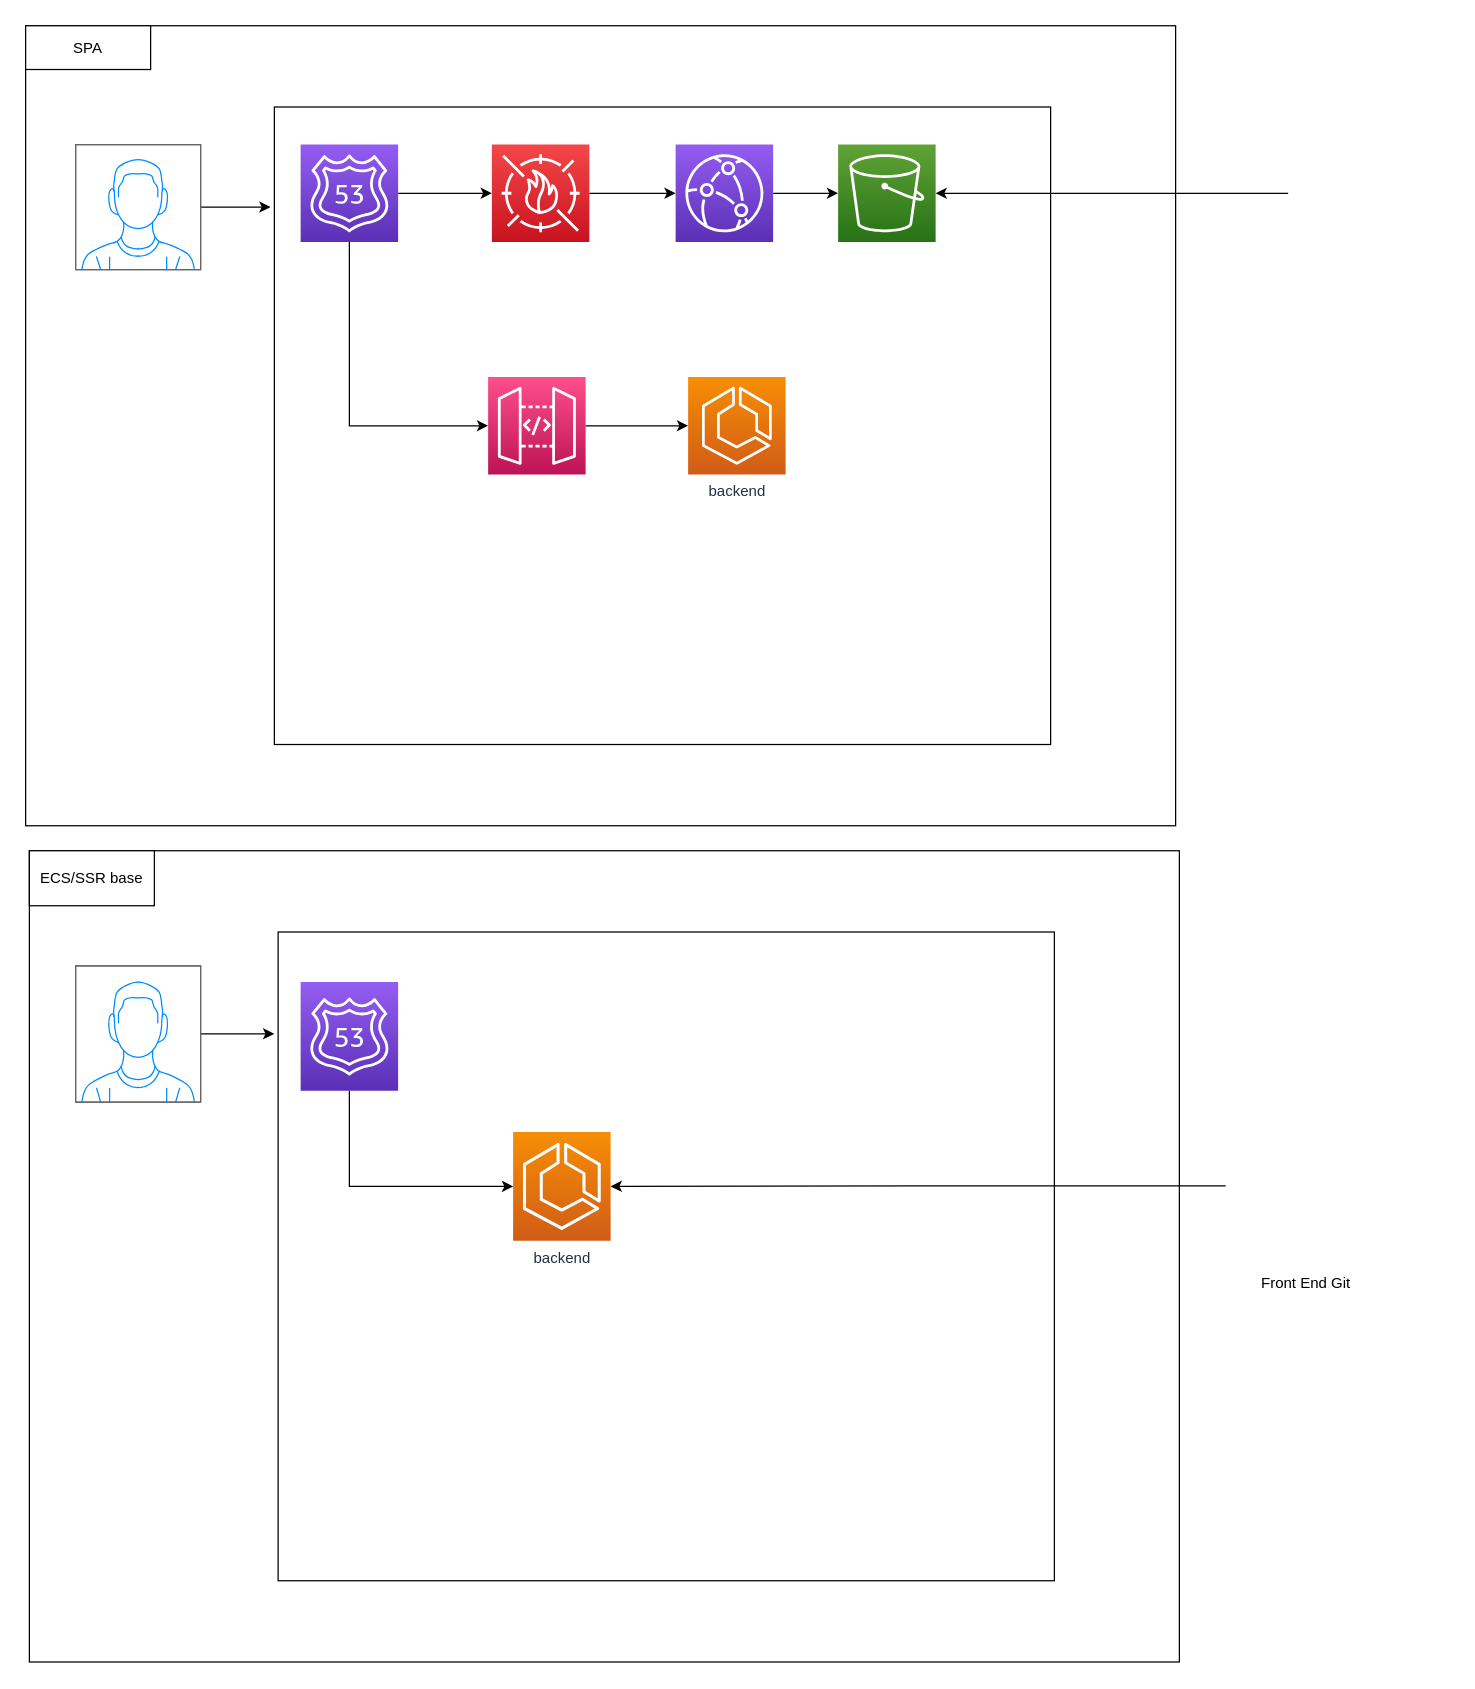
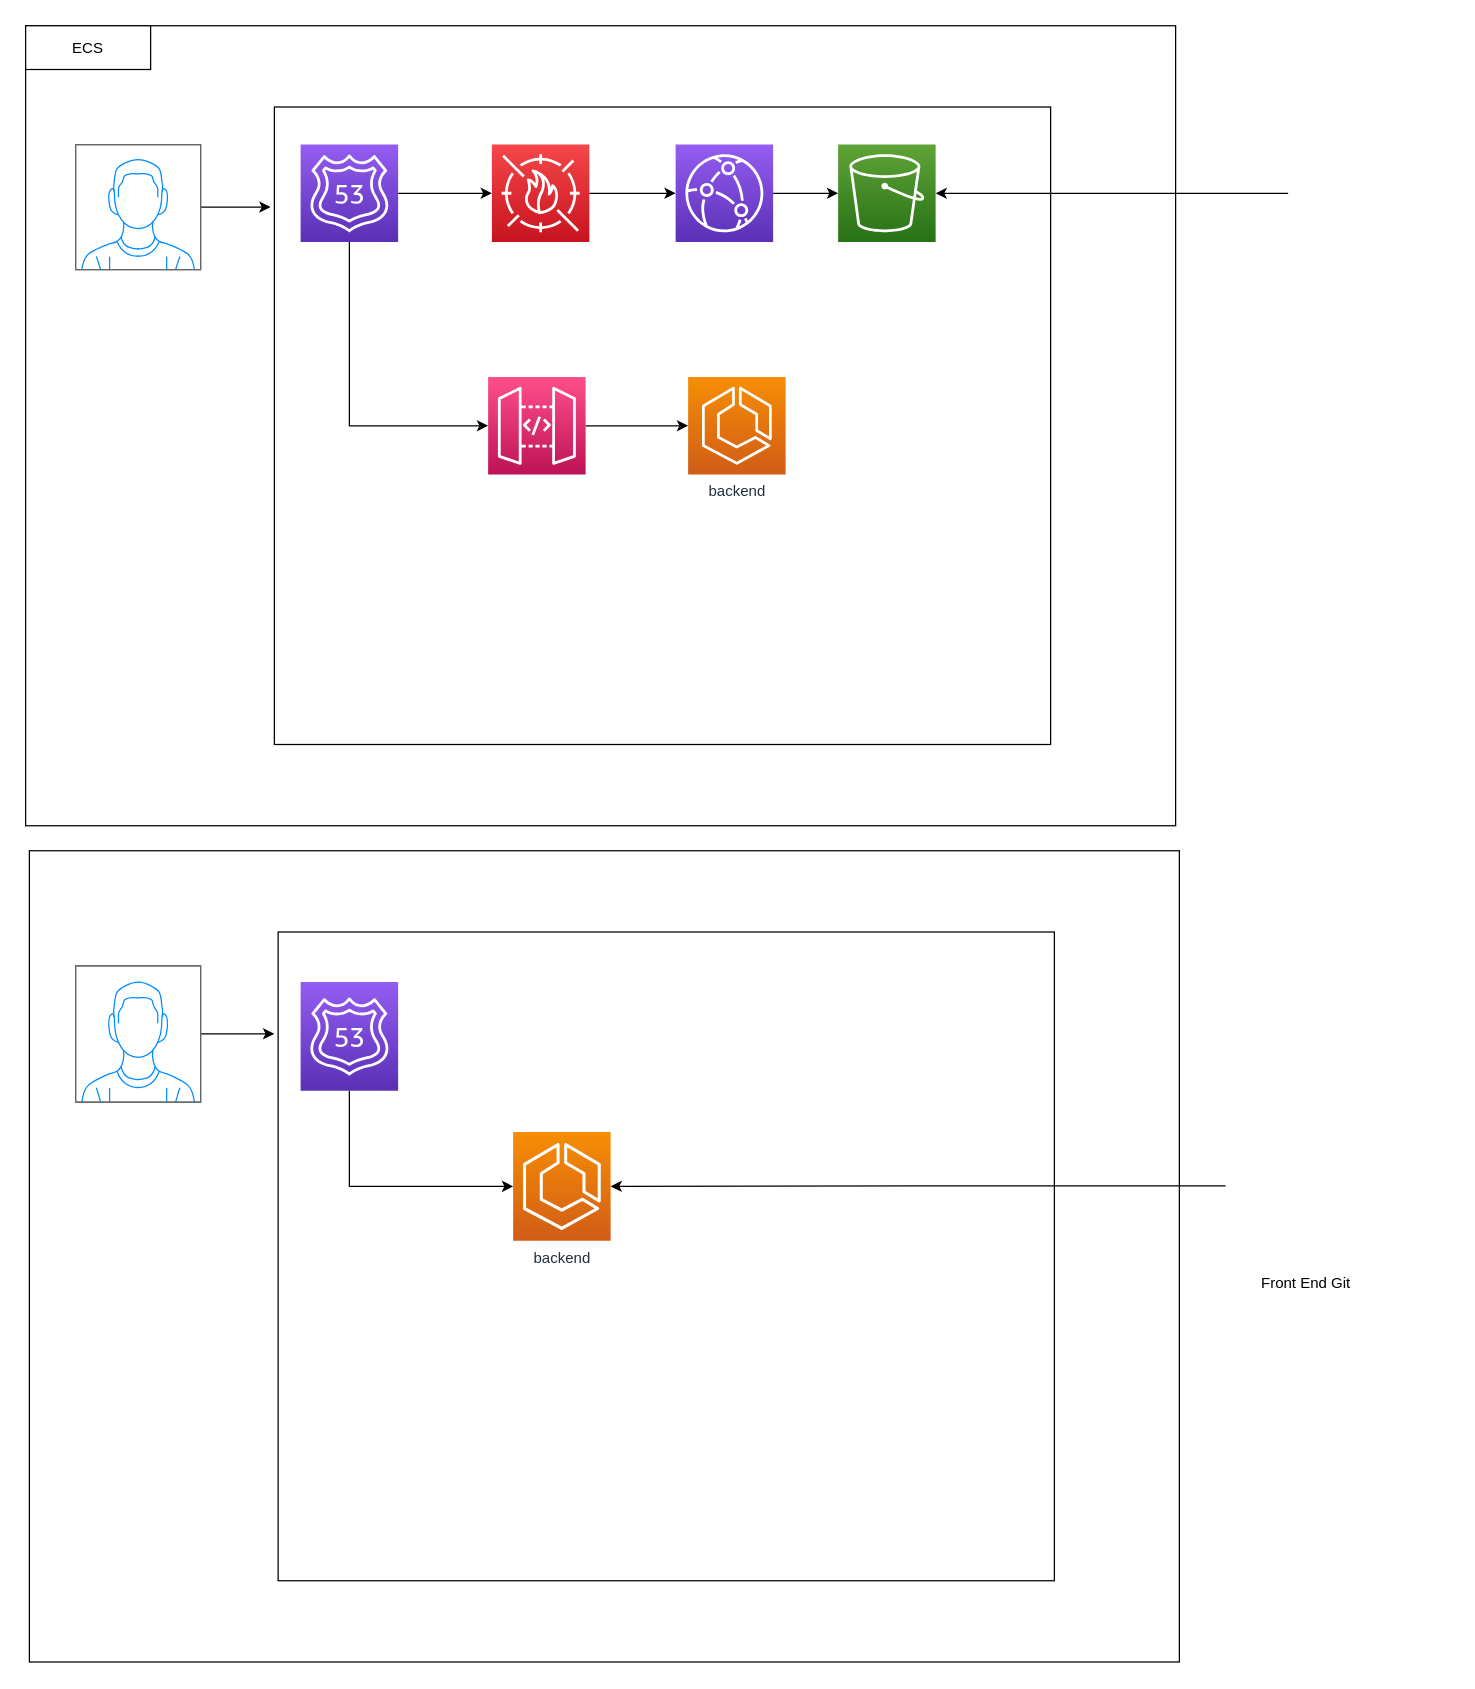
node "SPA": label "SPA" -> "ECS"
node "ECS/SSR base": removed
